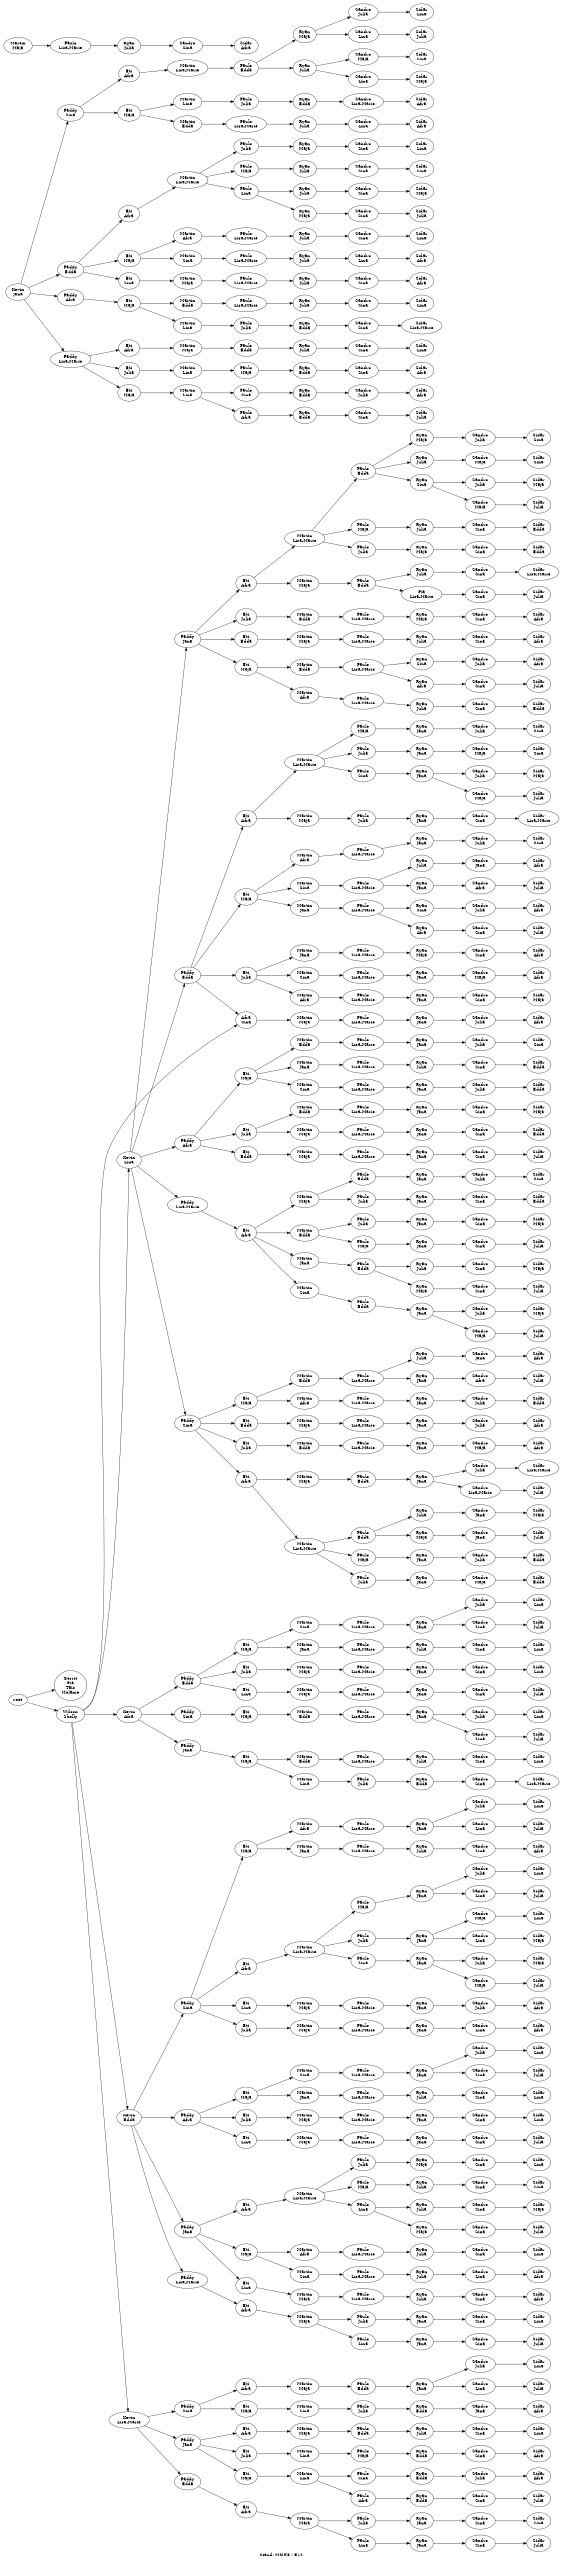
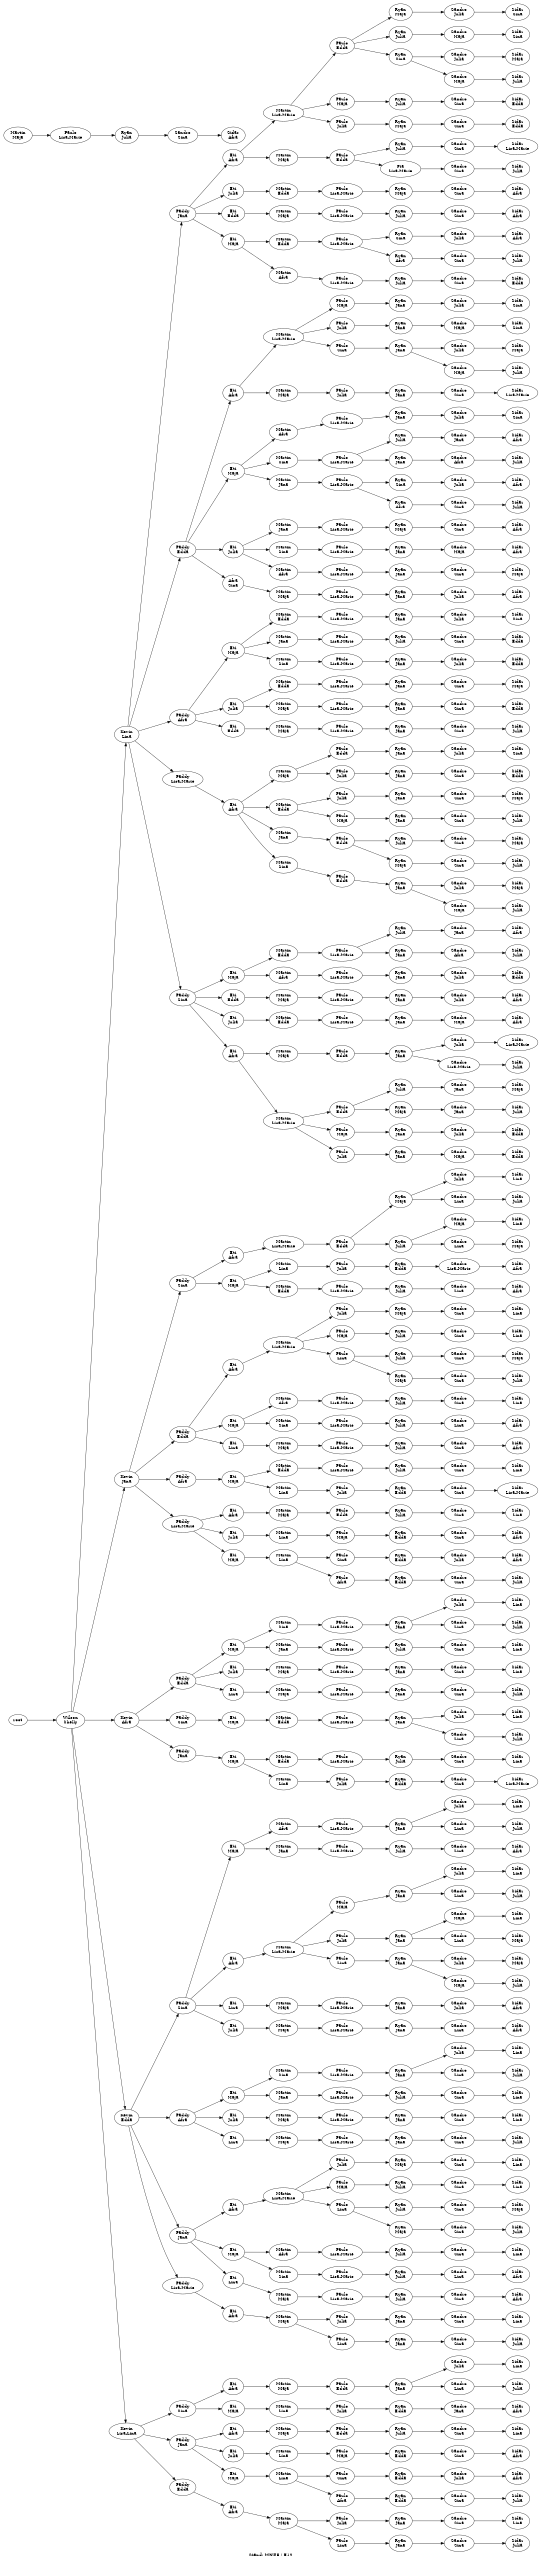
edge "Wilson Shelly" -> "Afra Sina": now "Wilson Shelly" -> "Kevin Jana"
node "Gerrit Pia Tais Melanie": removed
node "Kevin Lisa-Marie": label "Kevin Lisa-Marie" -> "Kevin Lisa-Lina"
